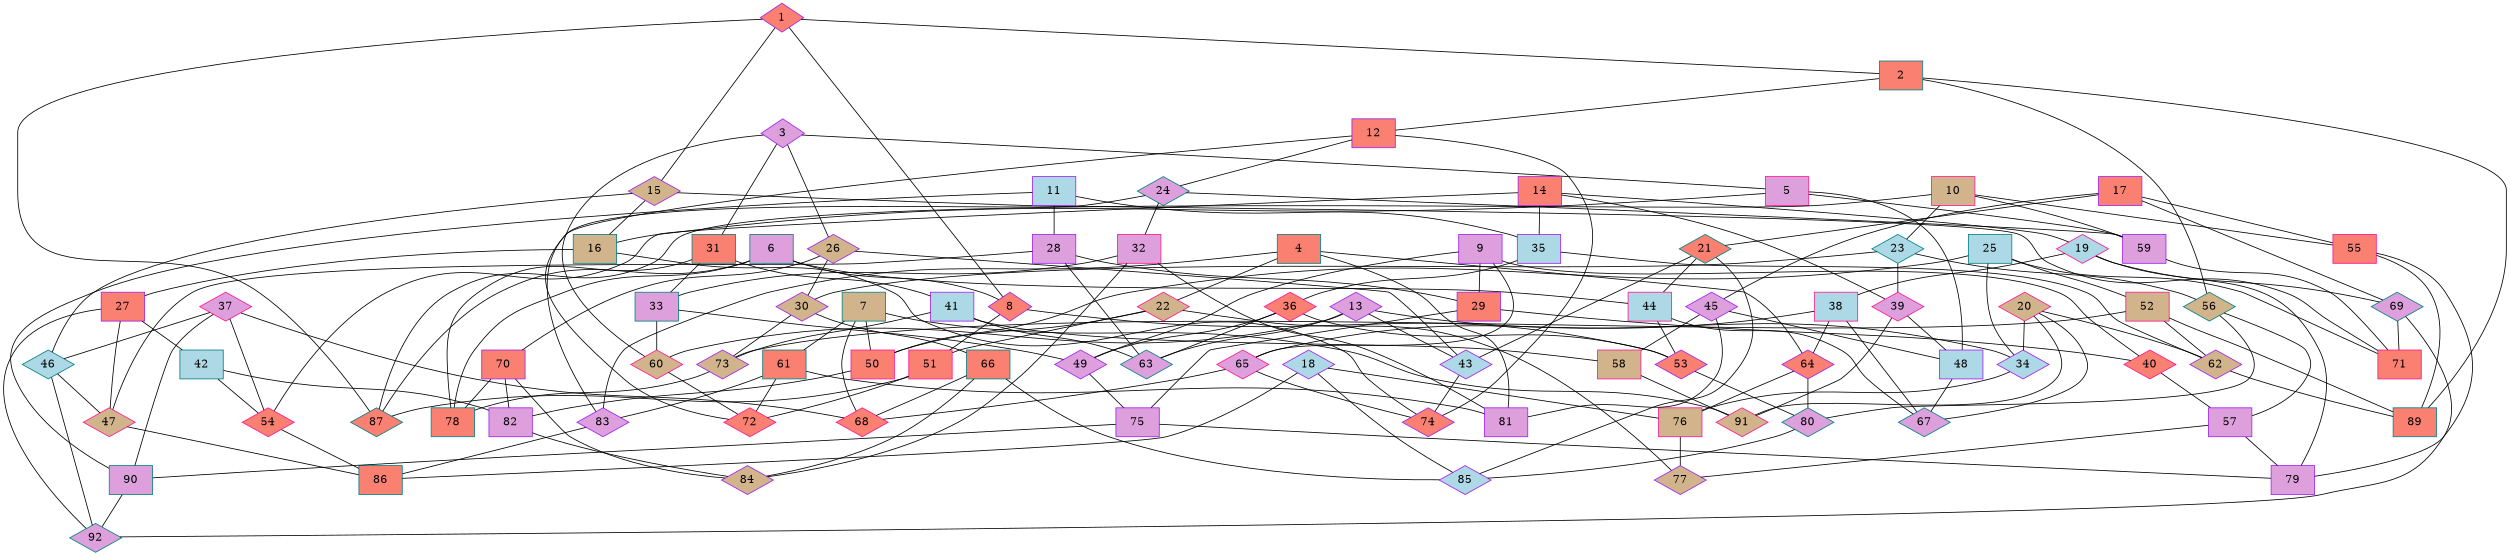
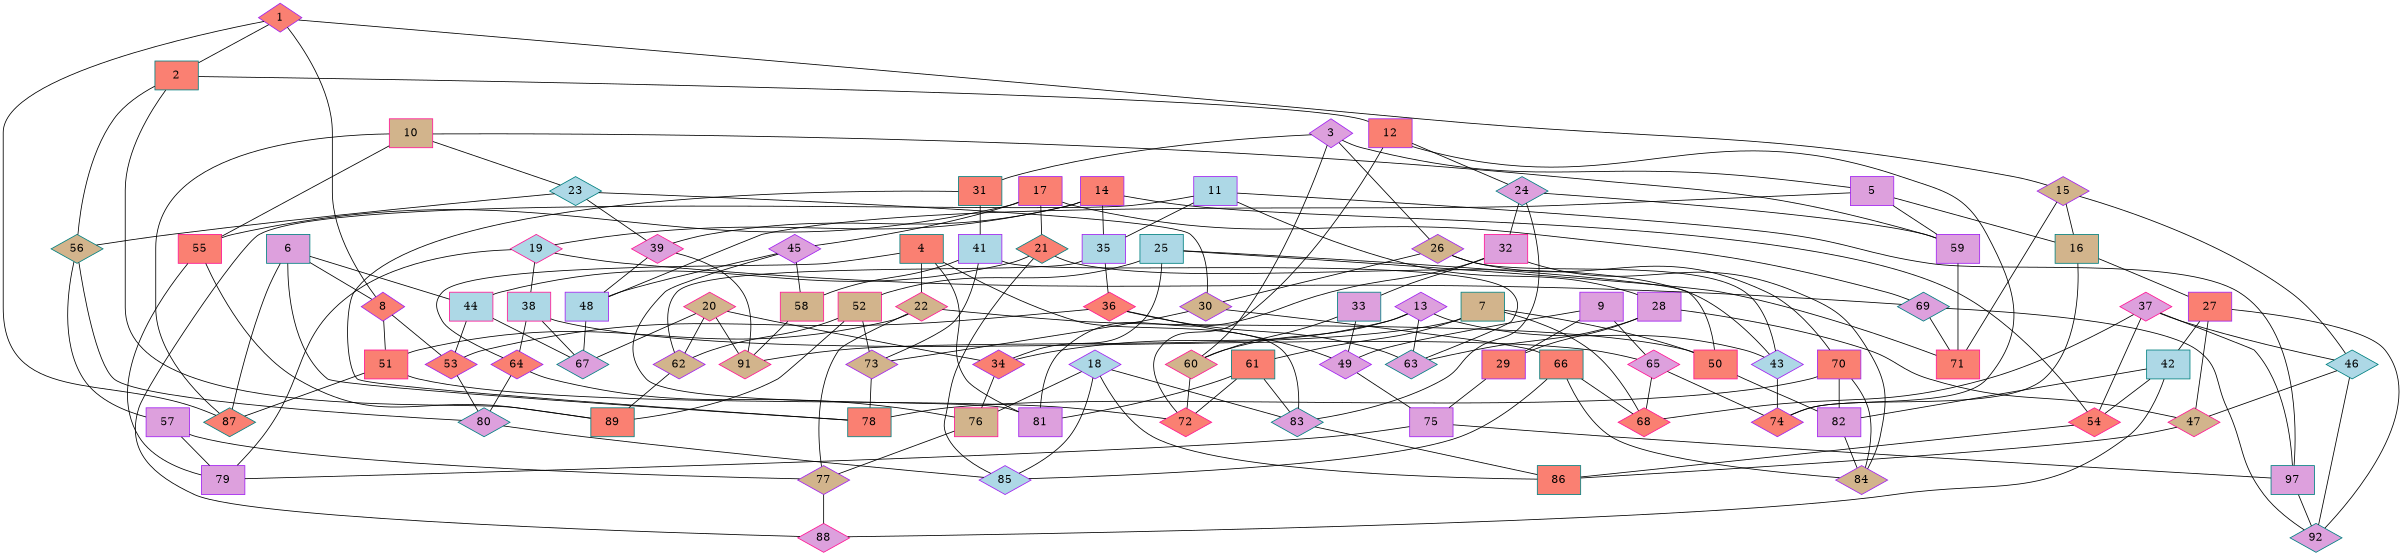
node "5": color deeppink -> purple
edge "31" -- "33": removed
node "34": fillcolor lightblue -> salmon
node "40": removed
edge "18" -- "83": added
node "83": color purple -> teal
node "90": label "90" -> "97"
node "88": added
